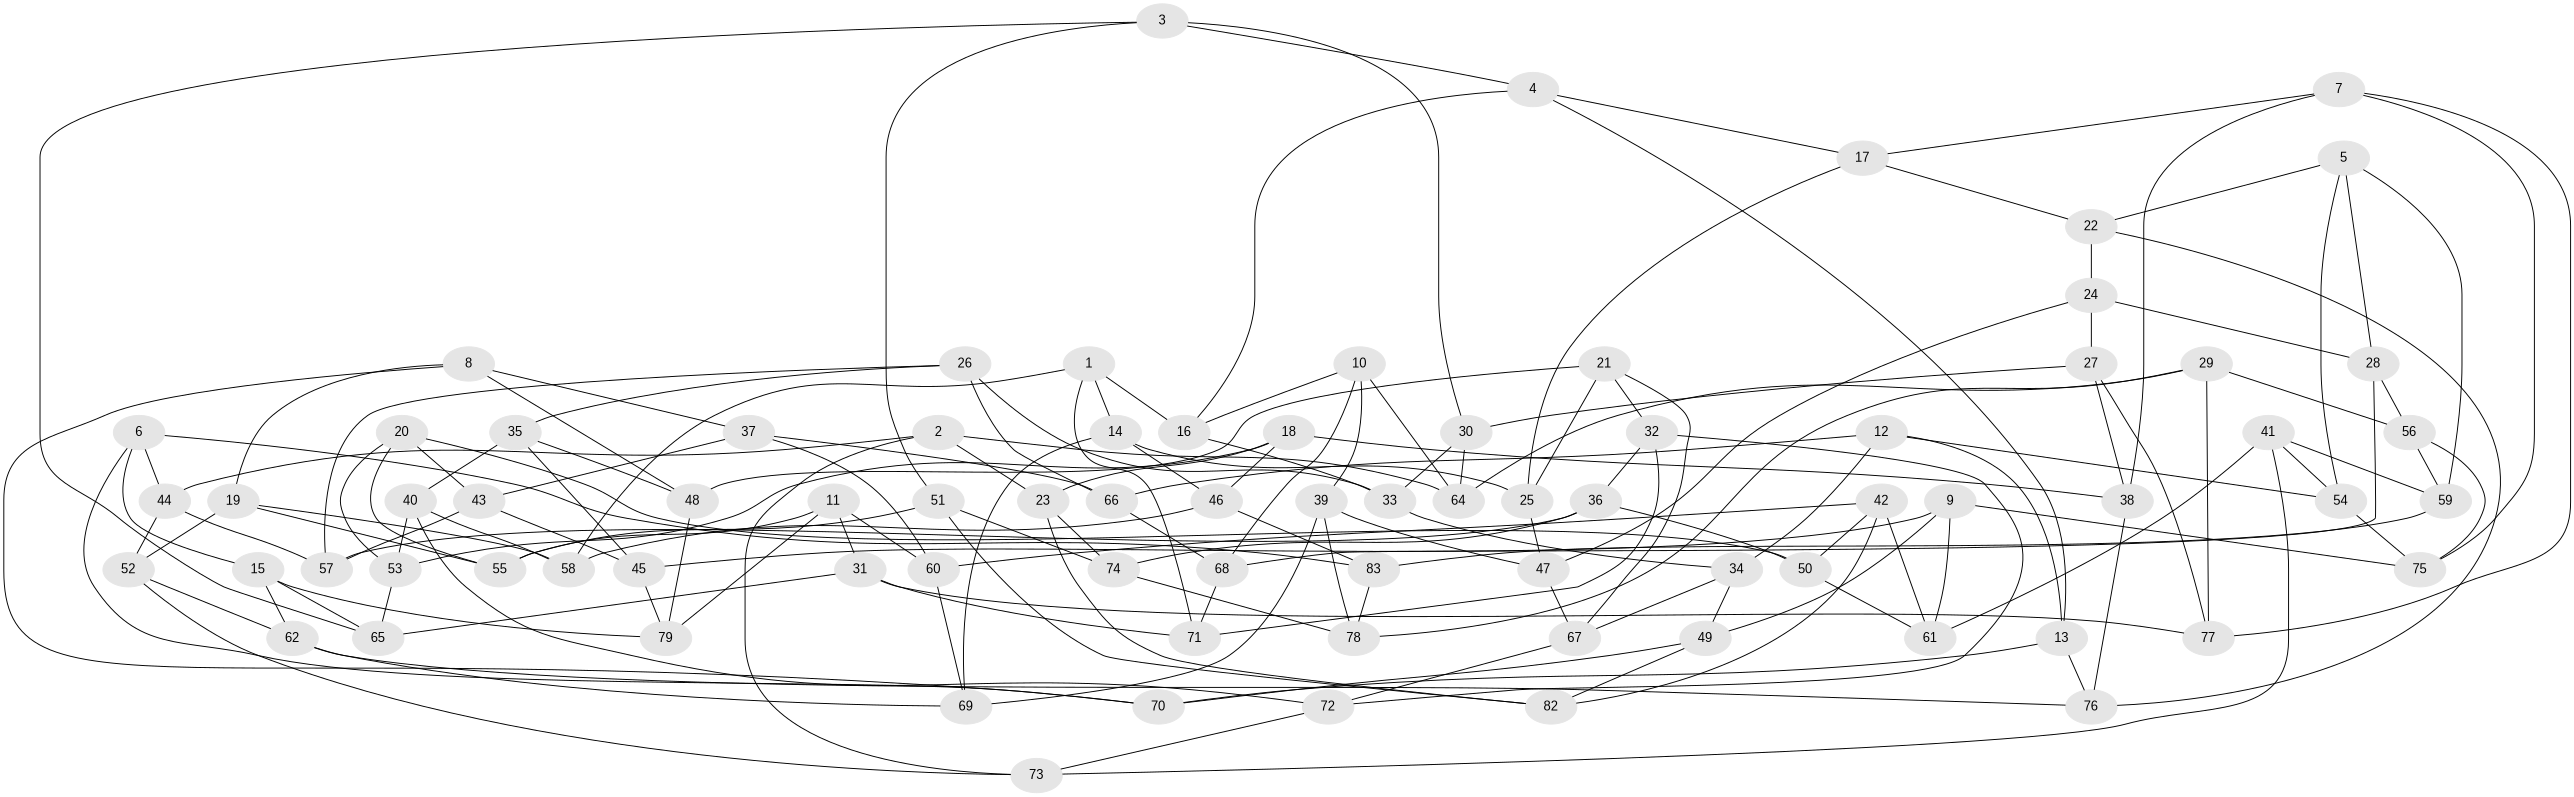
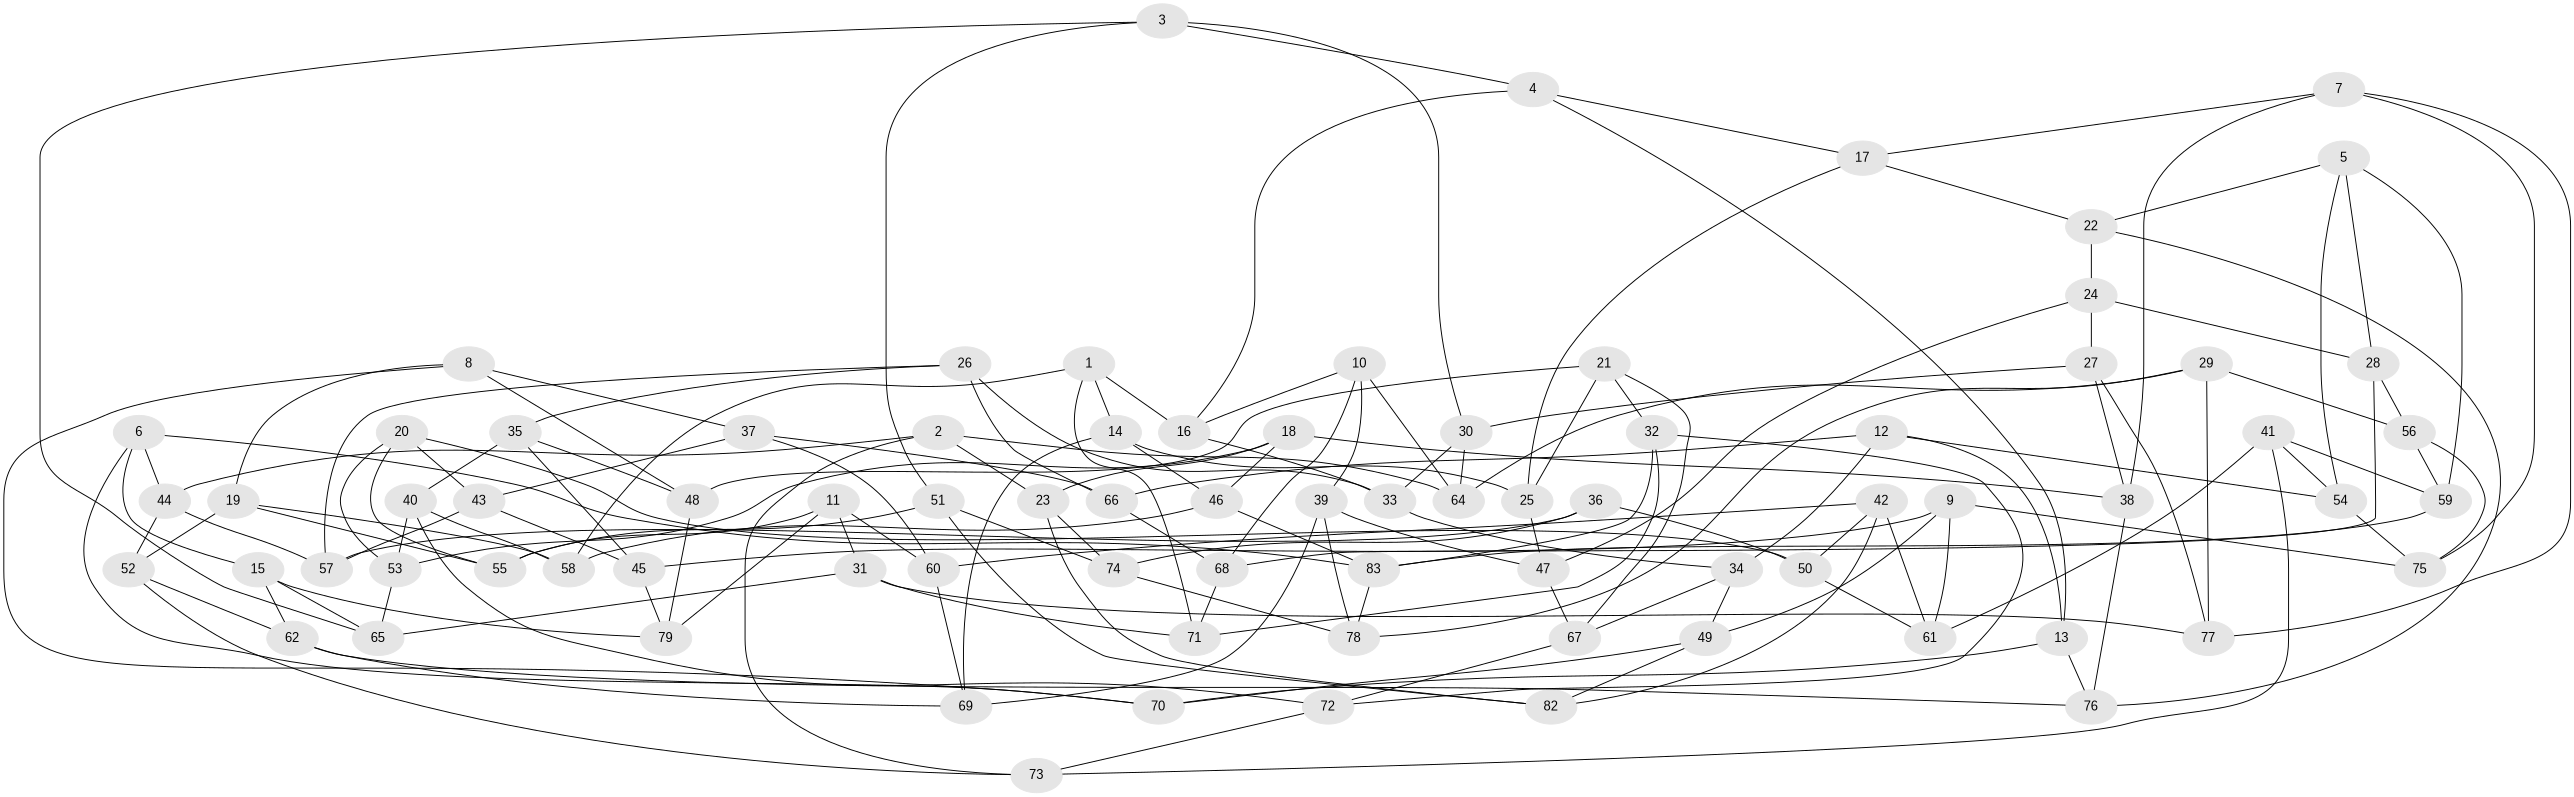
edge "32" -- "36": now "32" -- "83"
